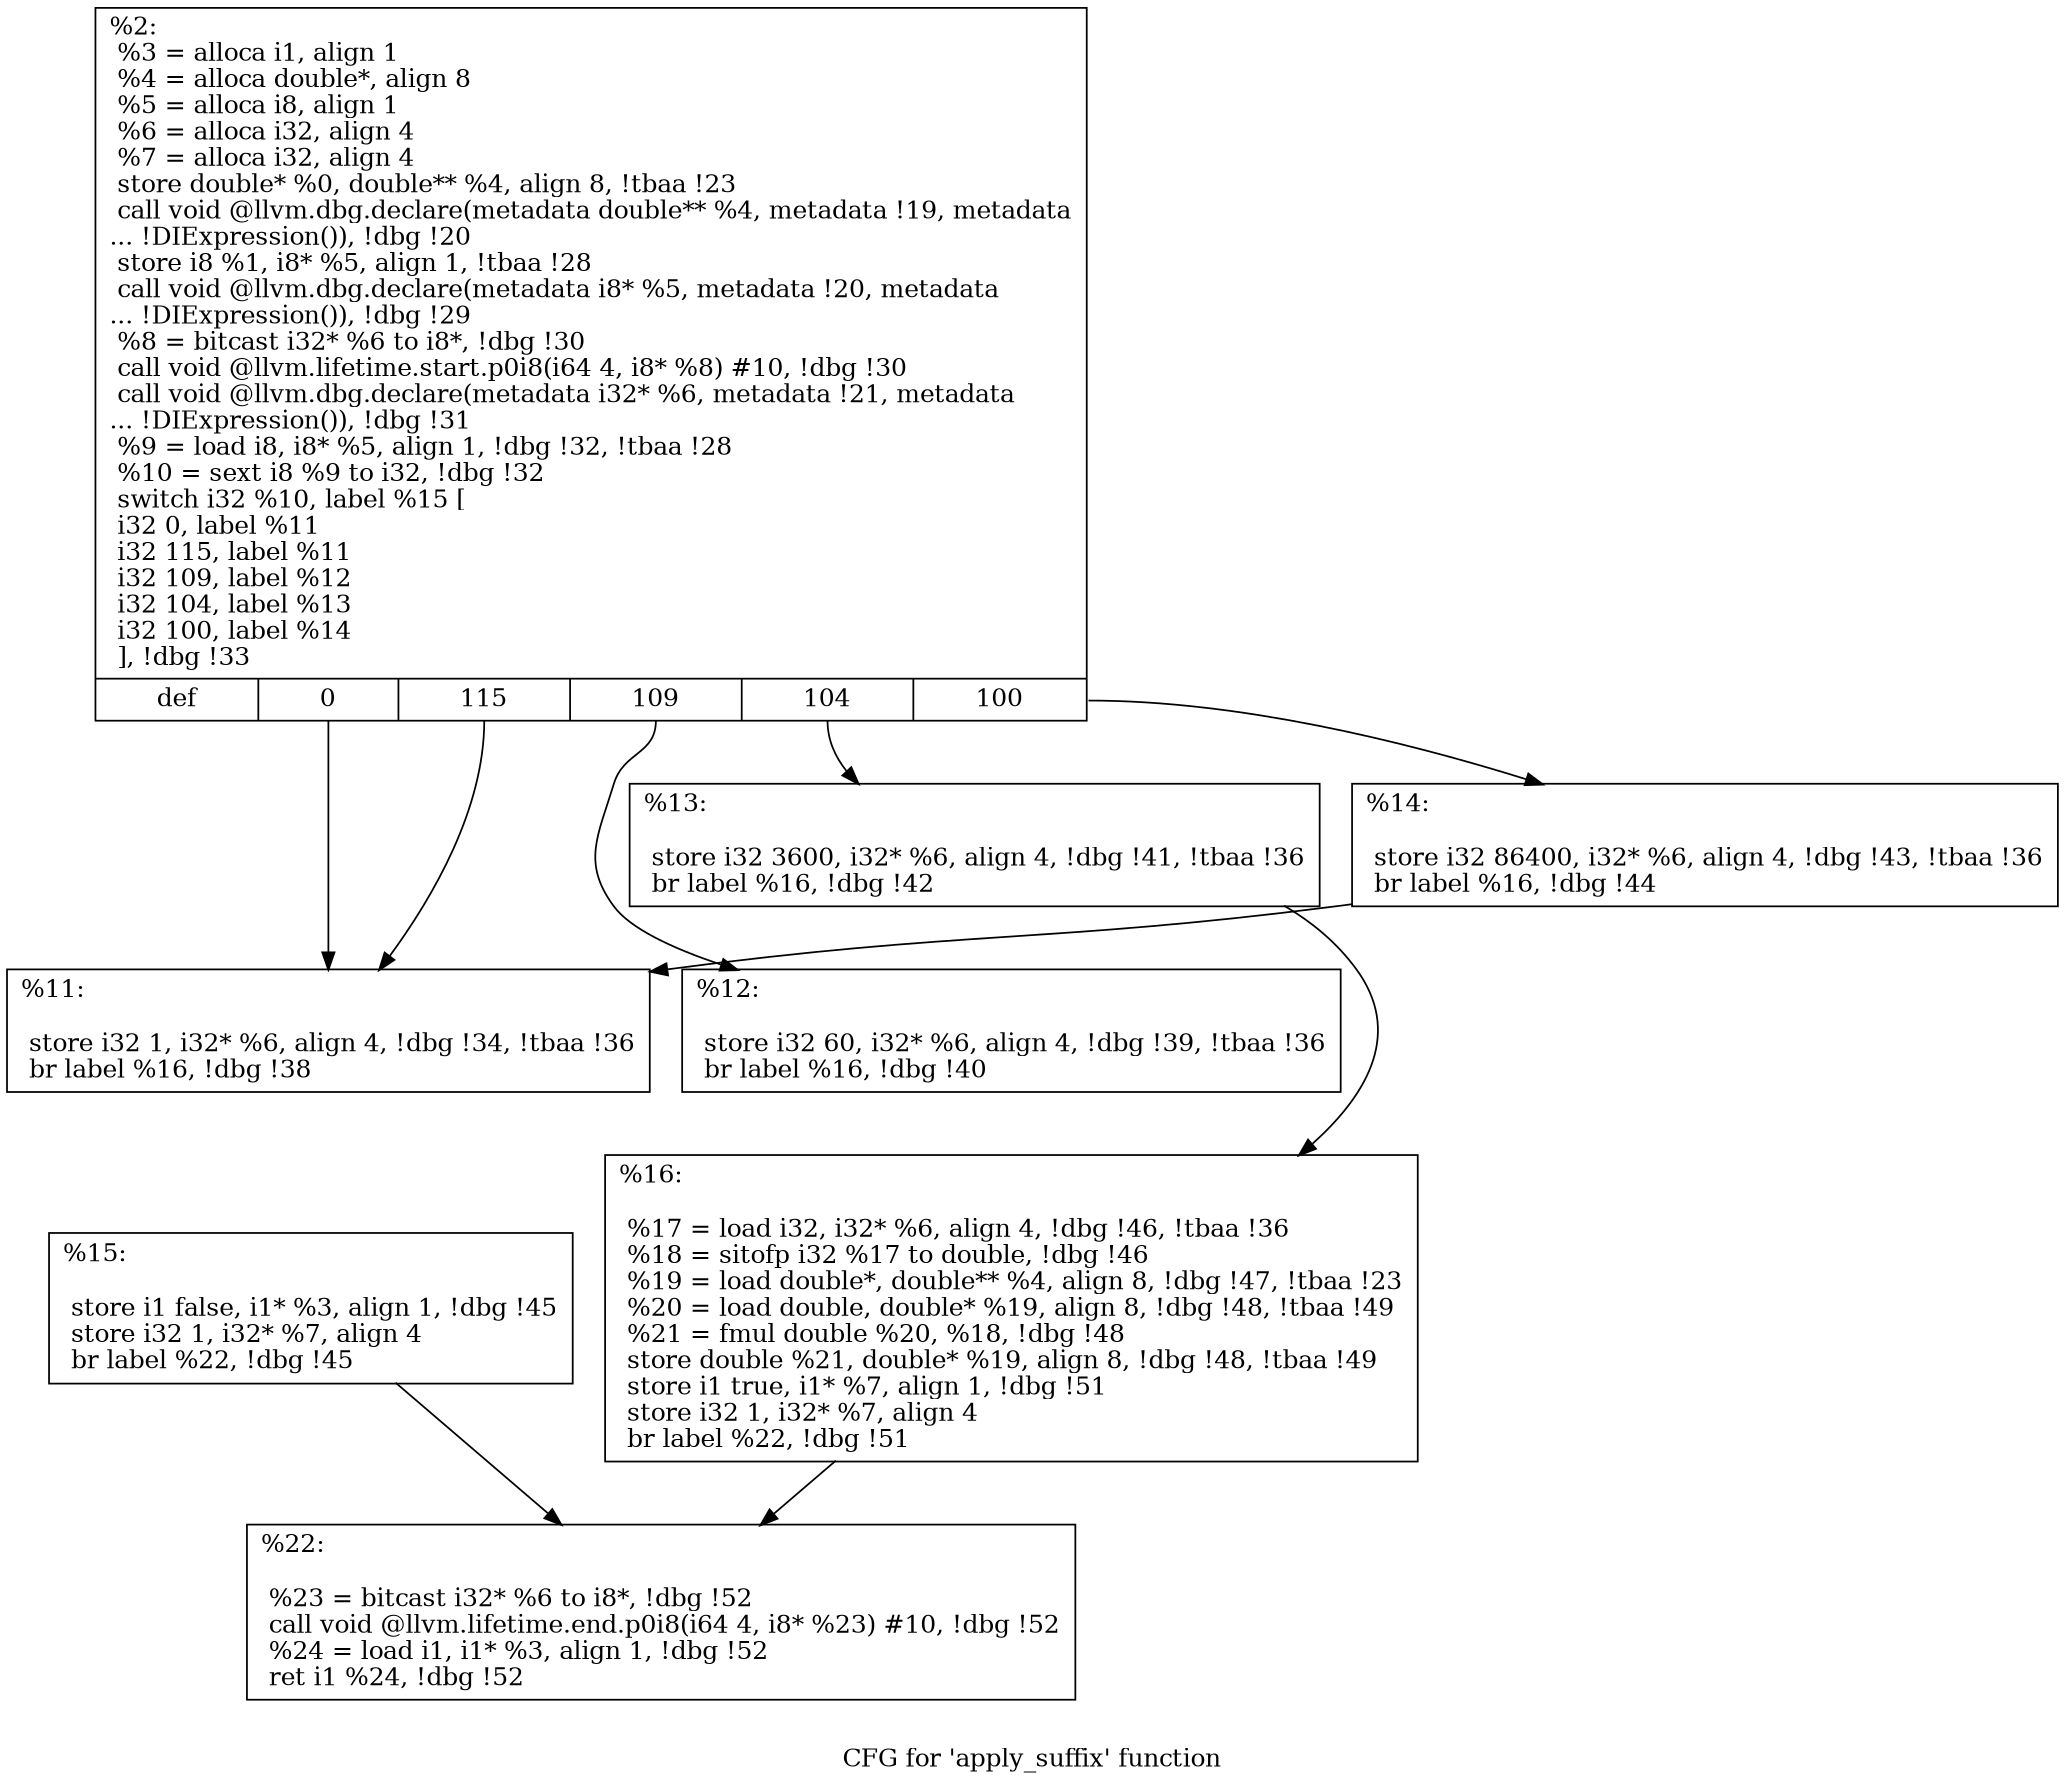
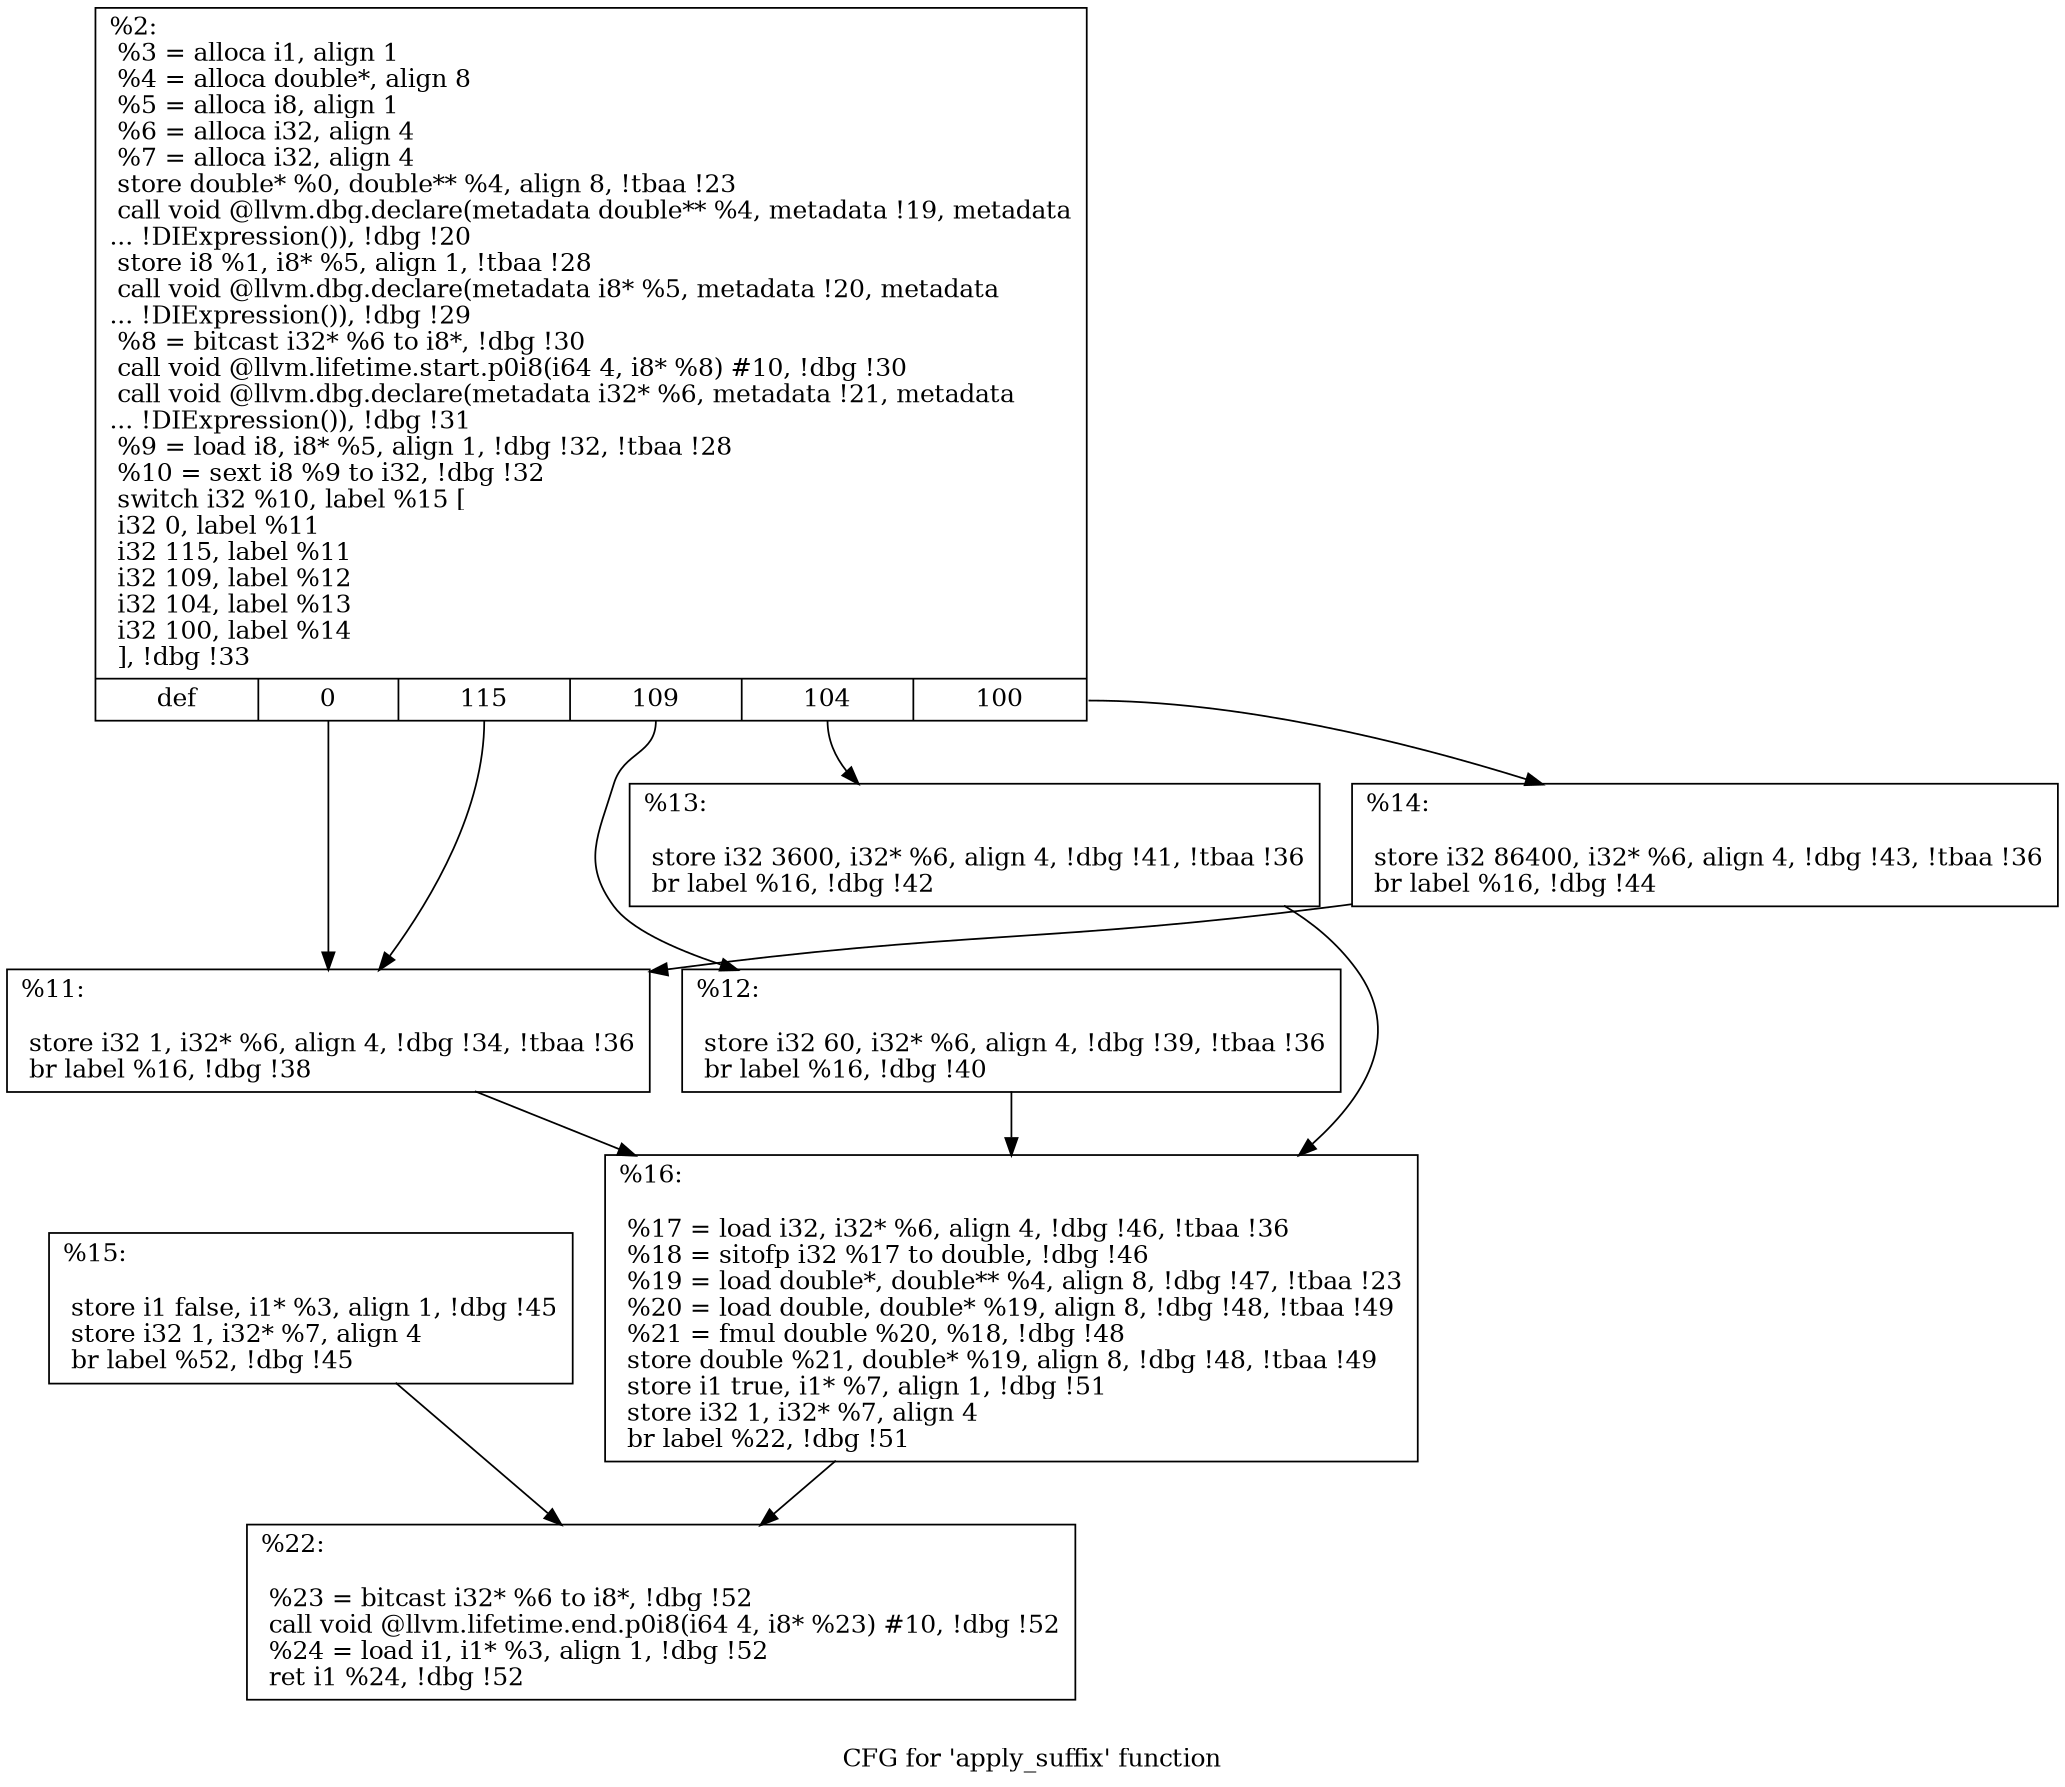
edge "%12:" -> "%16:": added
edge "%11:" -> "%16:": added
node "%15:": text "br label %22, !dbg !45" -> "br label %52, !dbg !45"
